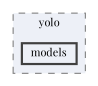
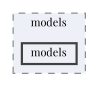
cluster "yolo": label "yolo" -> "models"
